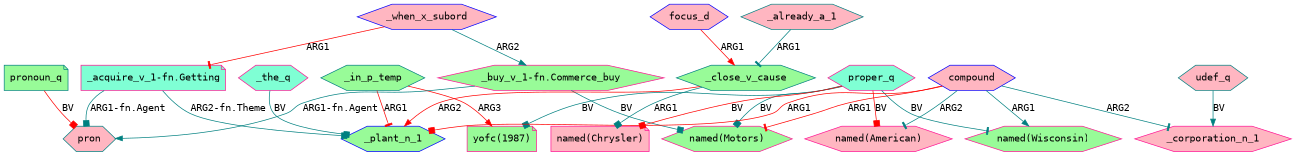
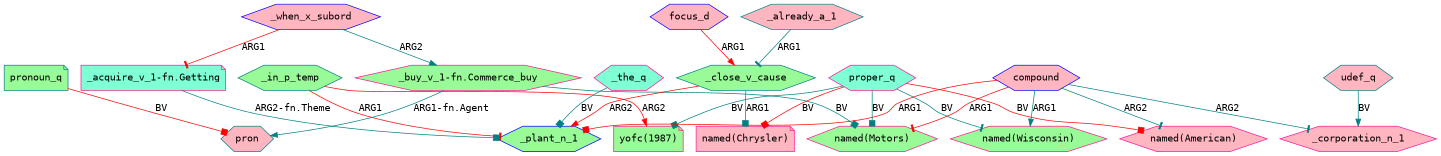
edge "_acquire_v_1-fn.Getting" -> "pron": removed, label "ARG1-fn.Agent"
edge "_in_p_temp" -> "yofc(1987)": label "ARG3" -> "ARG2"
